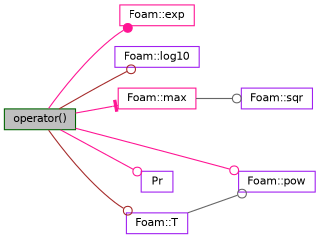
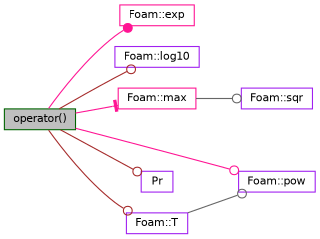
edge "operator()" -> "Pr": color deeppink -> brown
